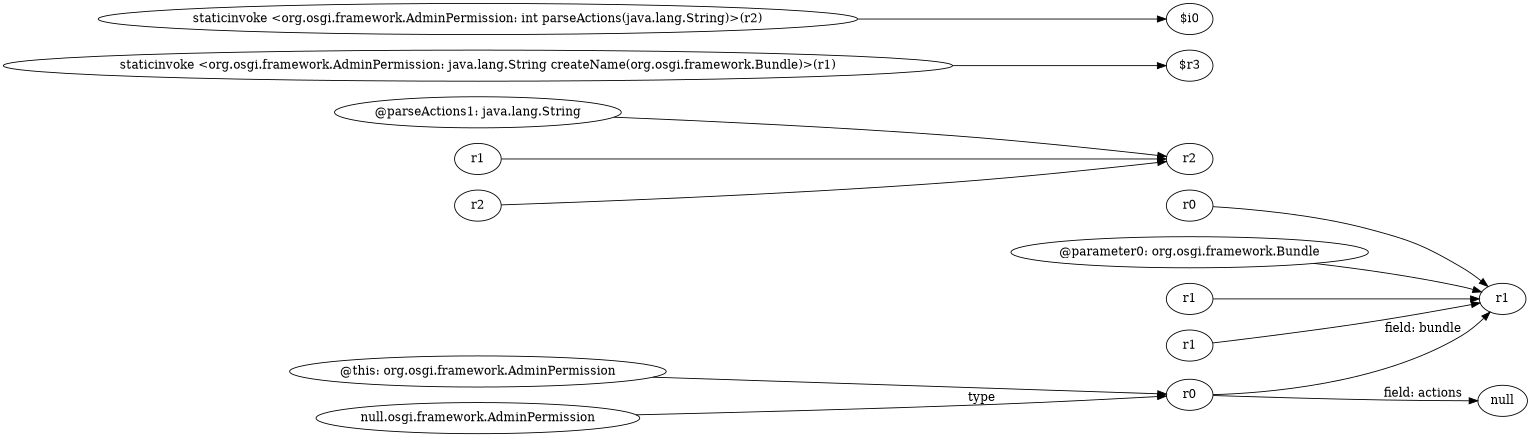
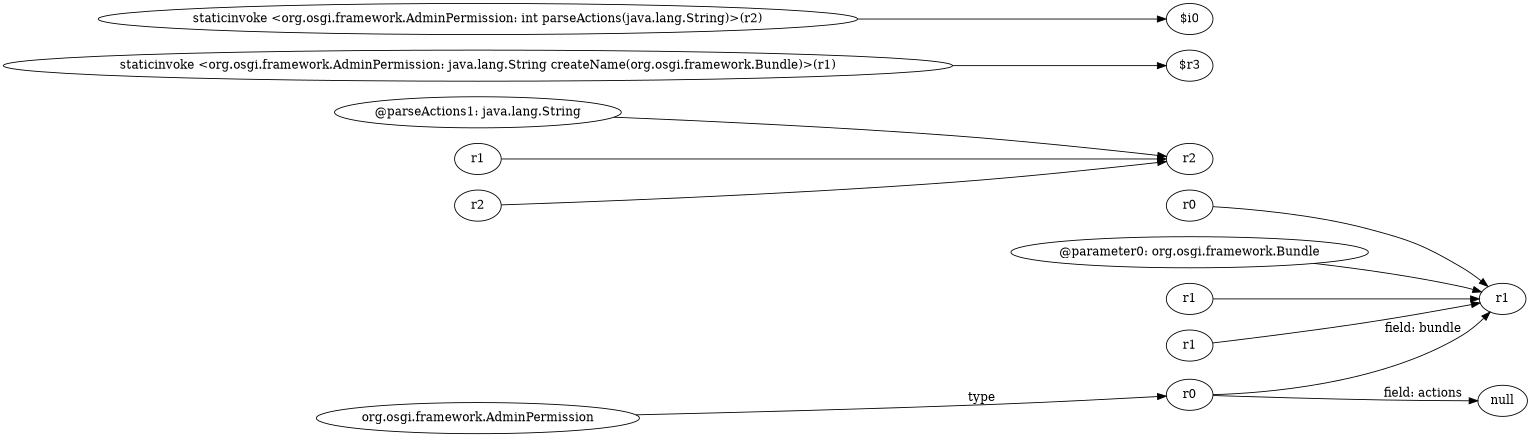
node "@this: org.osgi.framework.AdminPermission": removed
node "null.osgi.framework.AdminPermission": label "null.osgi.framework.AdminPermission" -> "org.osgi.framework.AdminPermission"
